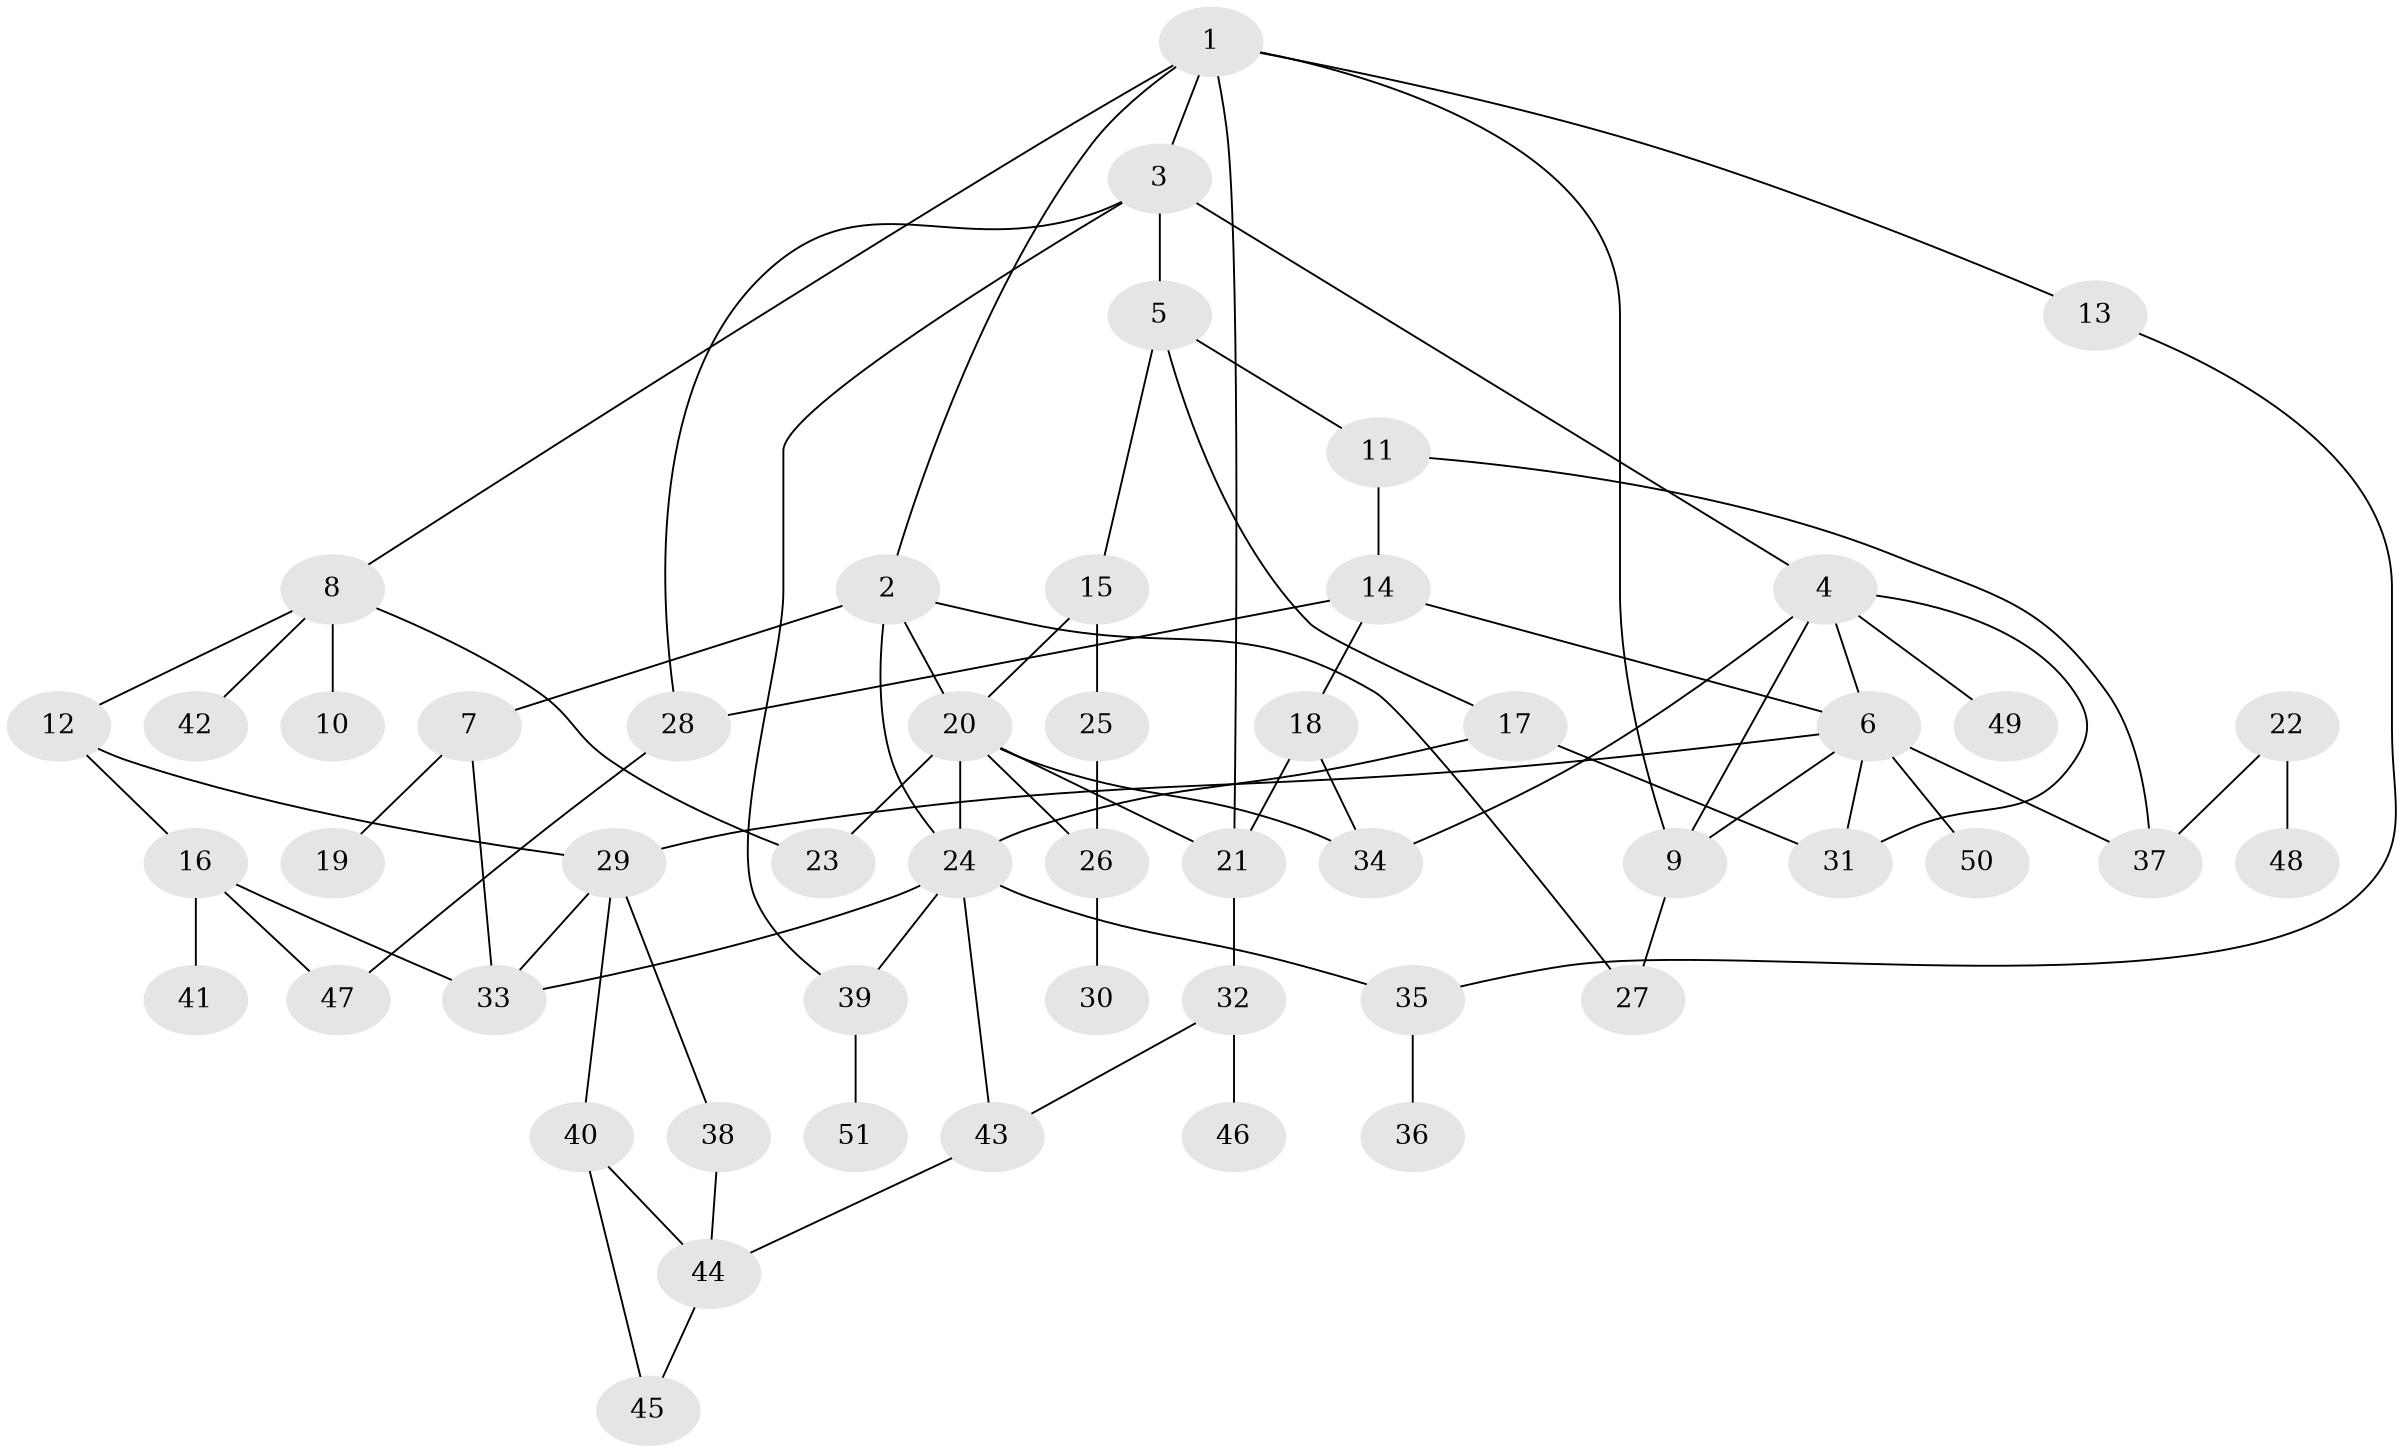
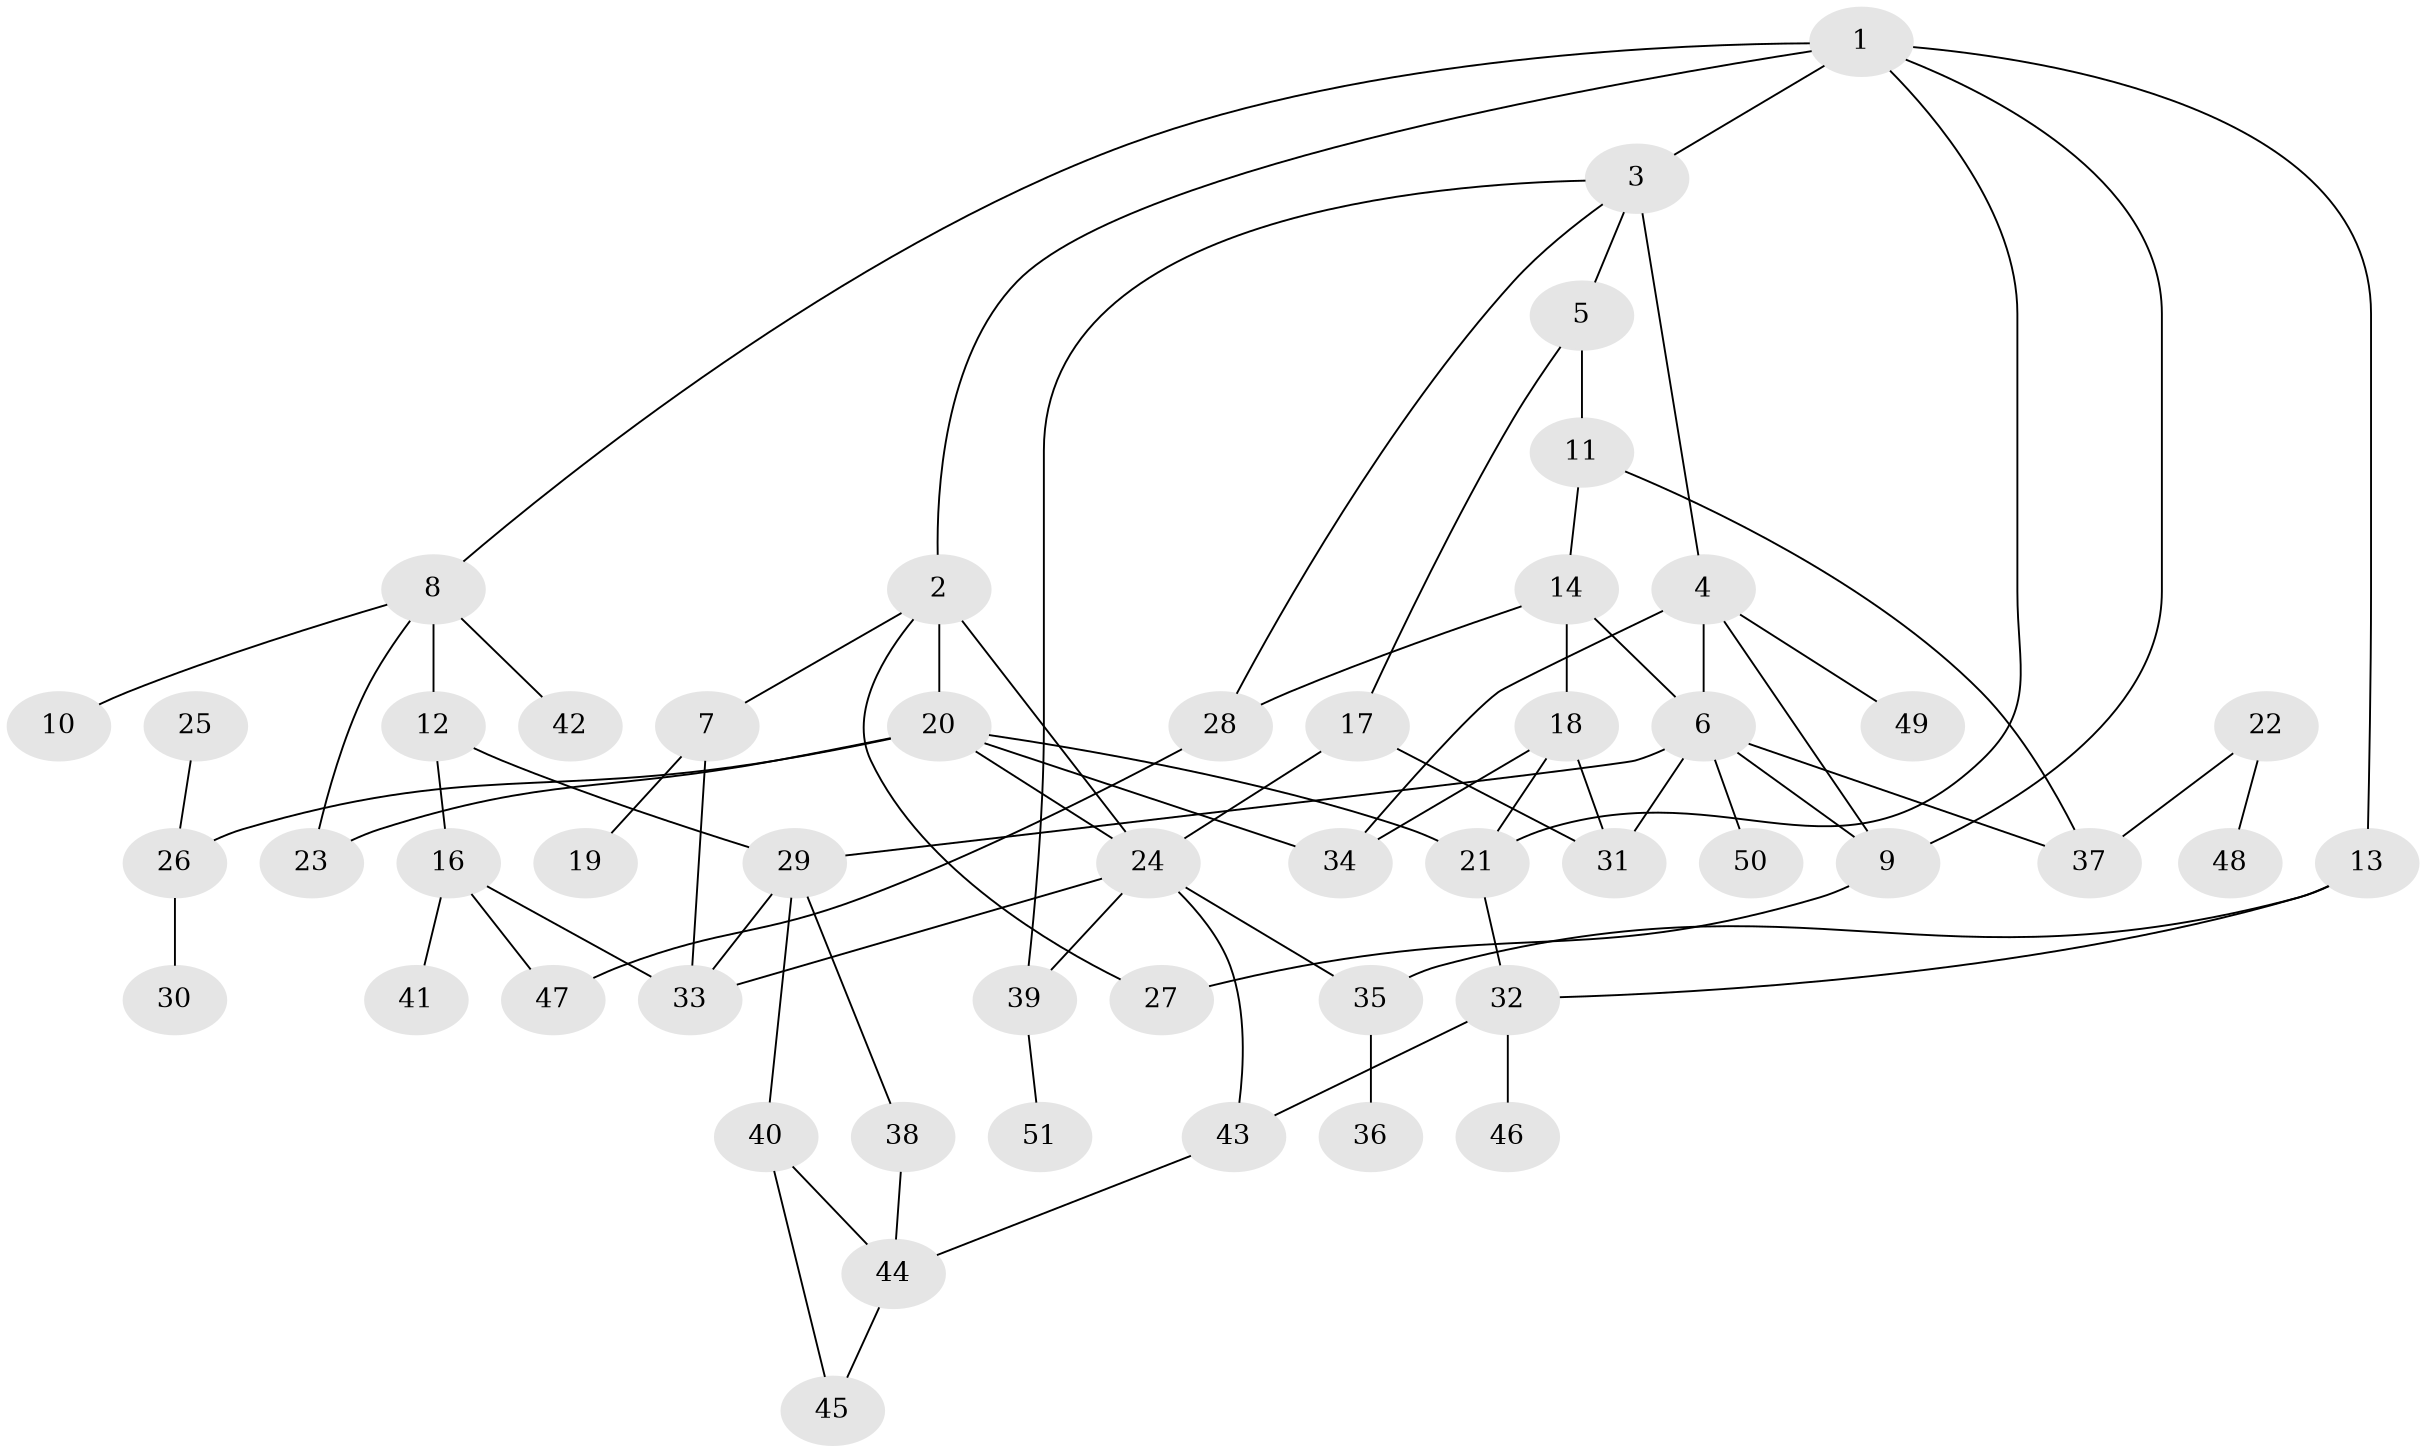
node "15": removed
edge "4" -- "31": now "18" -- "31"
edge "13" -- "32": added
